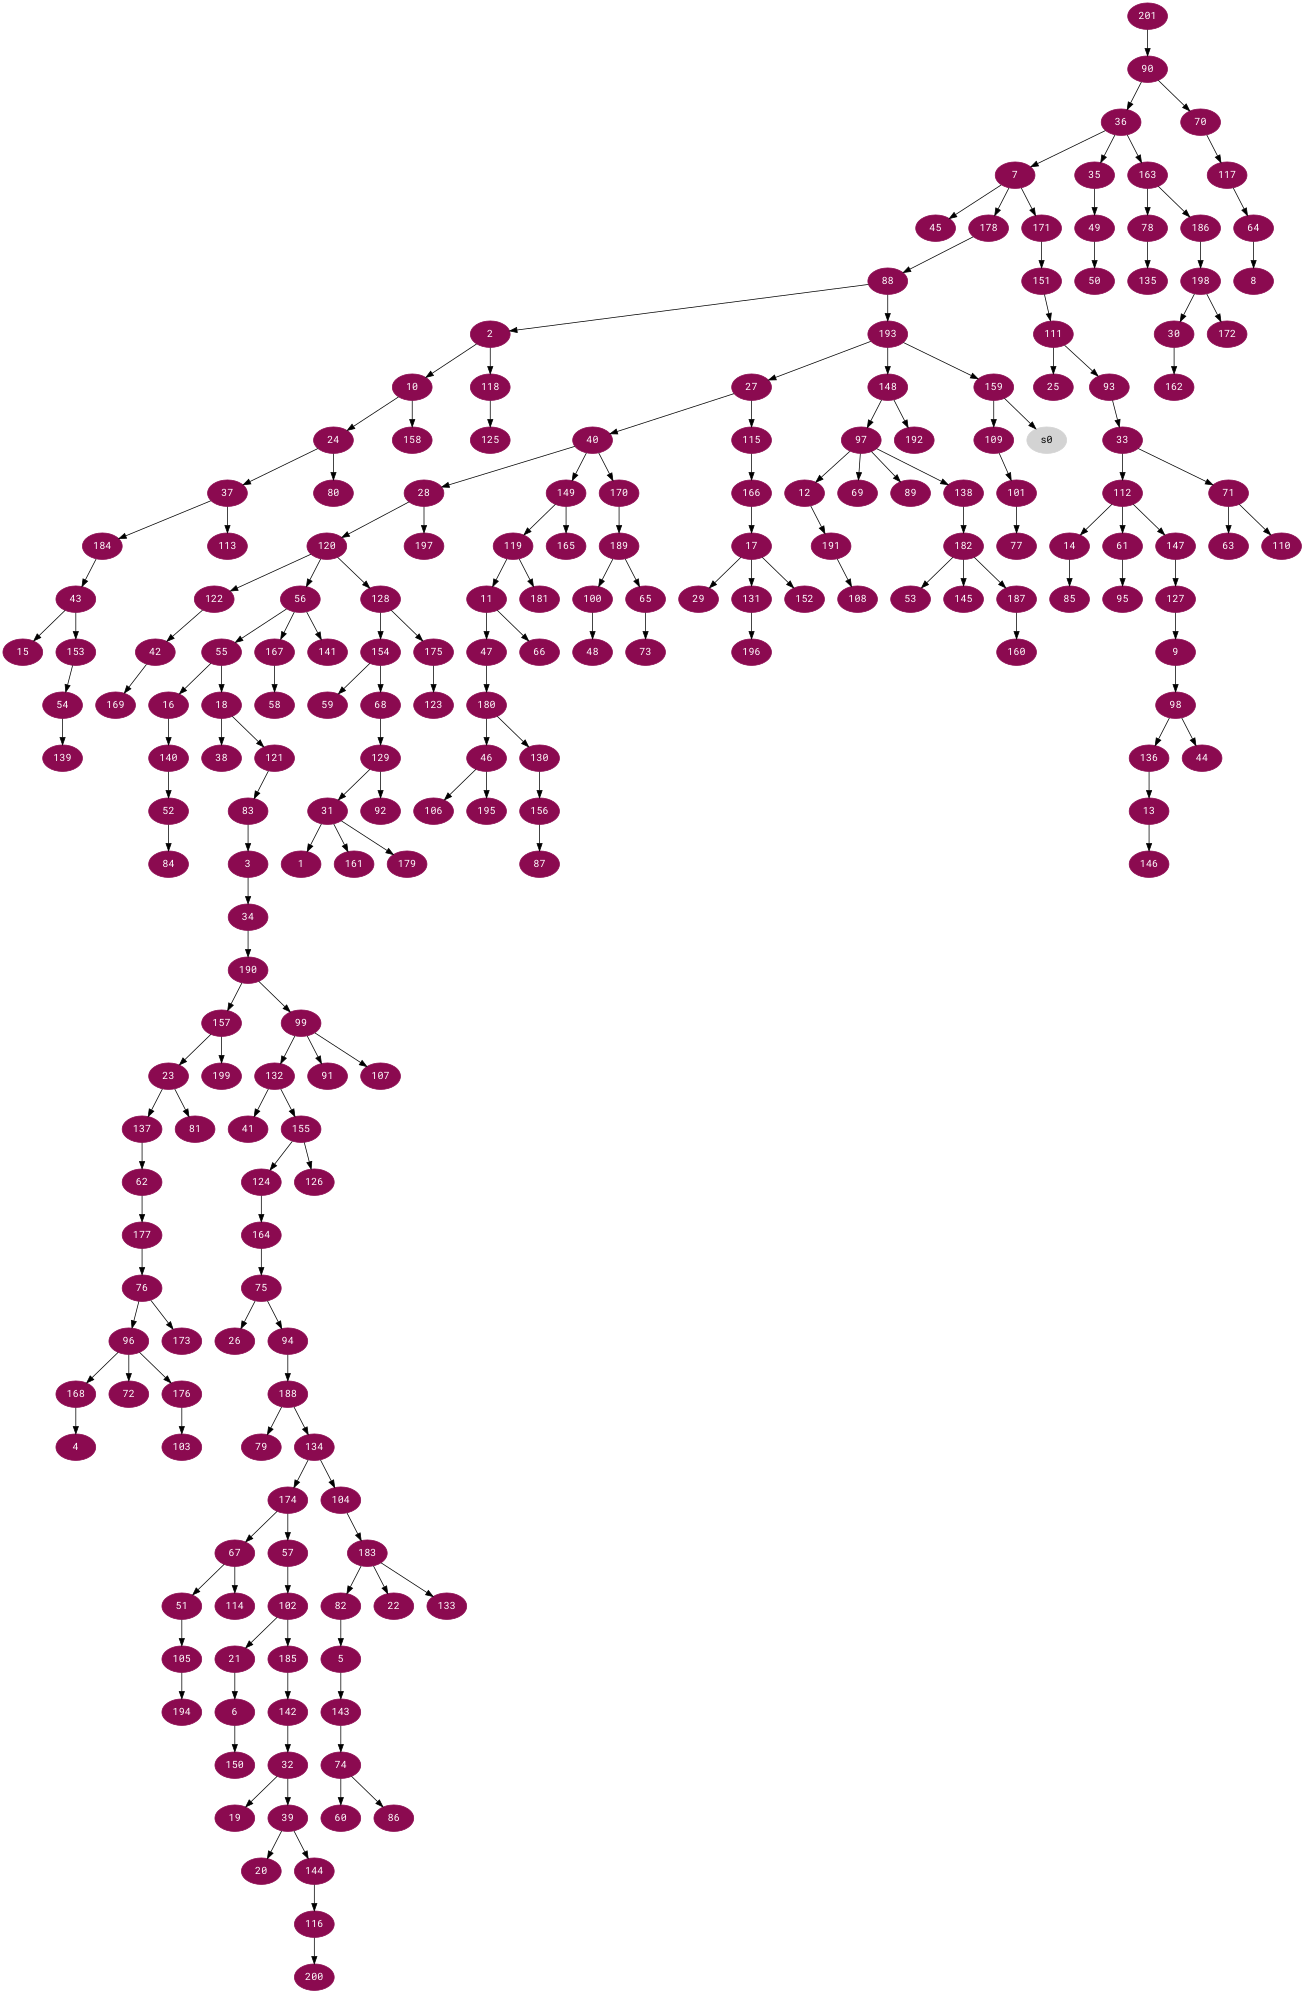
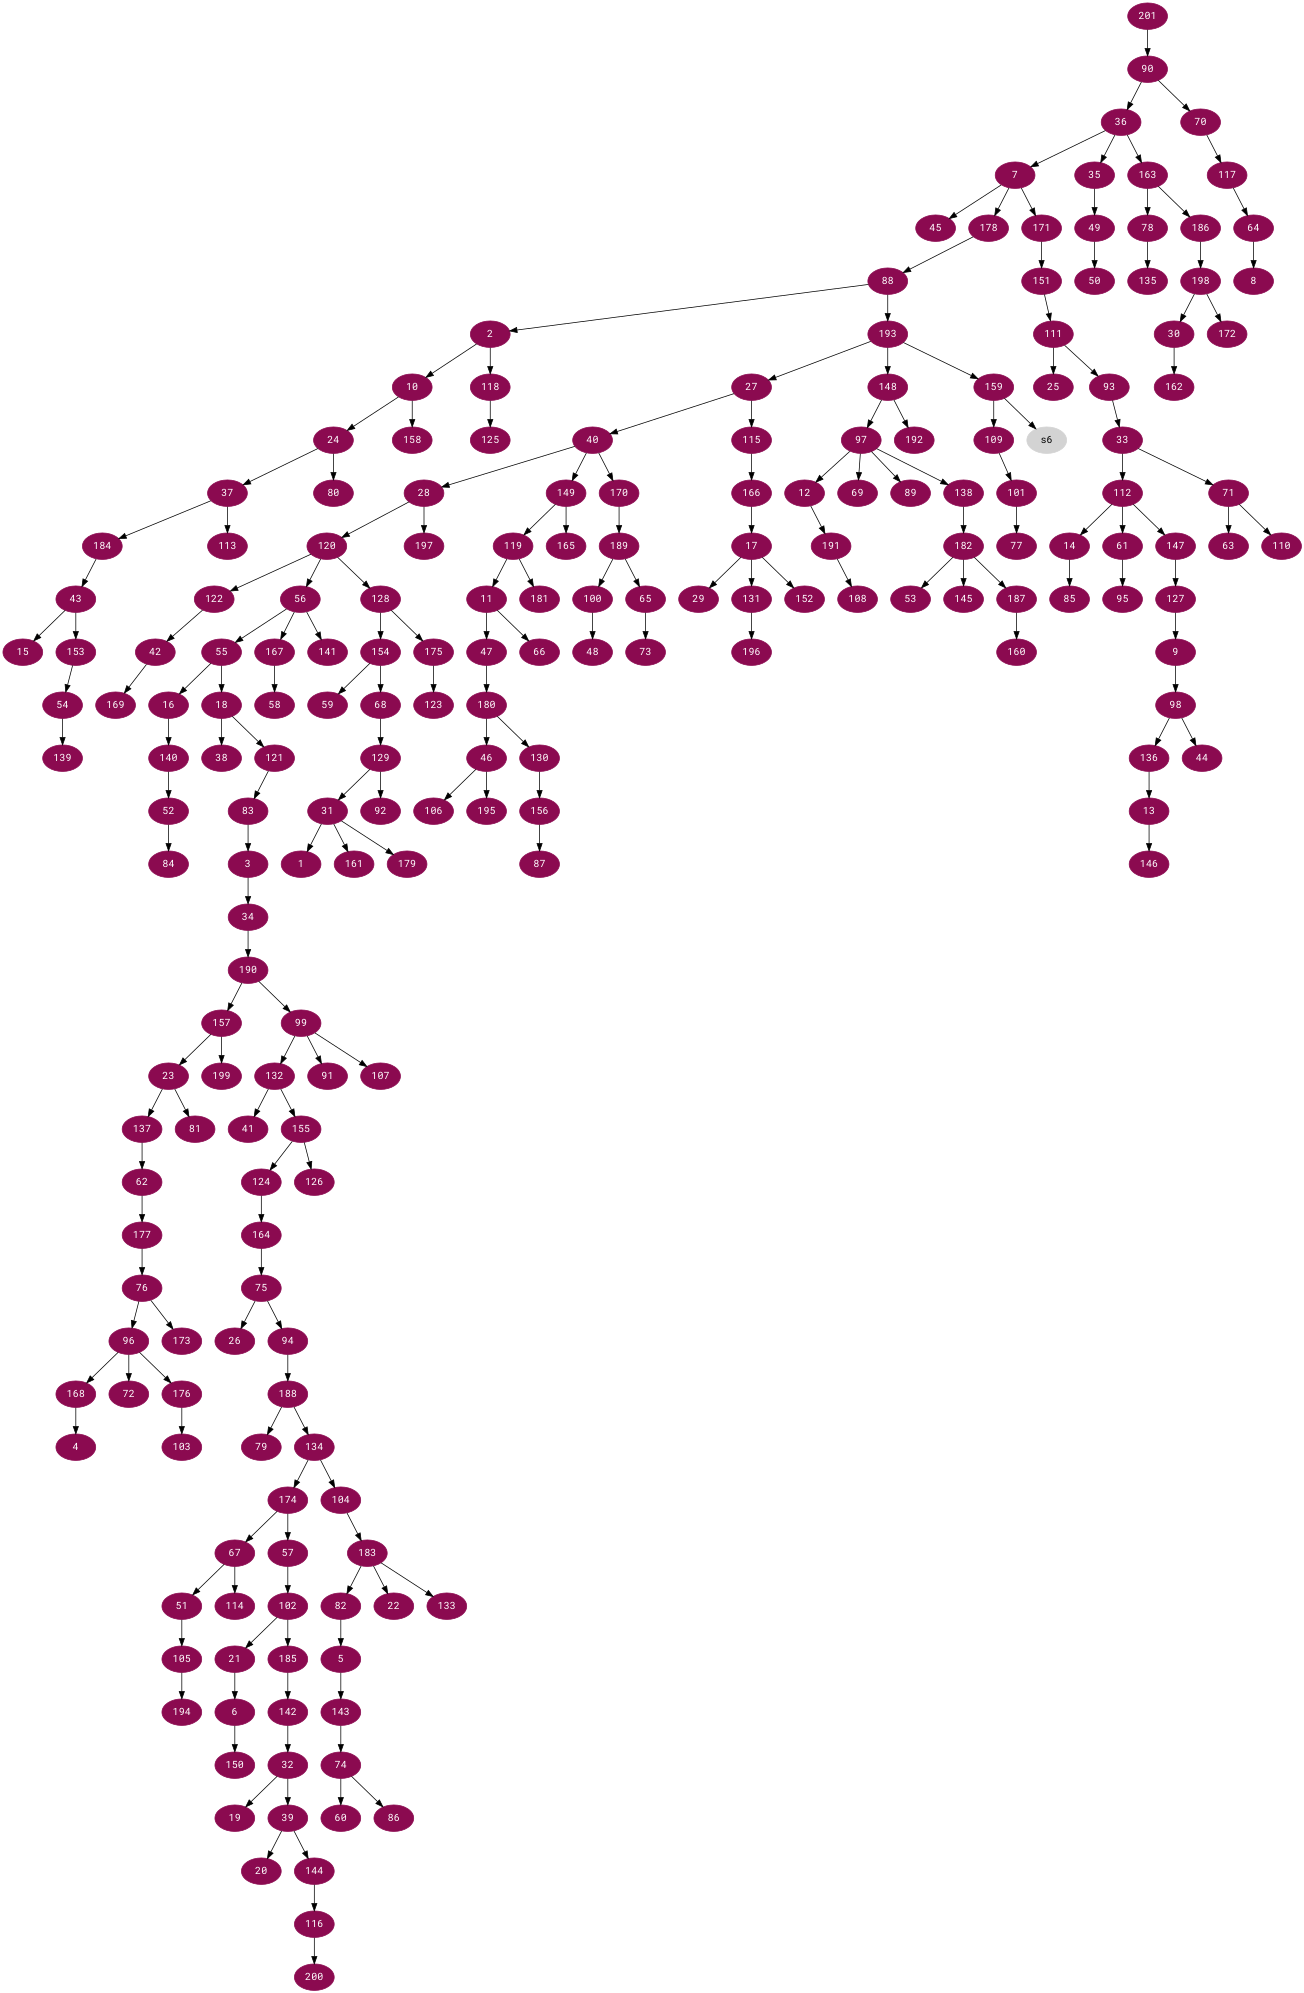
node "s0": label "s0" -> "s6"
